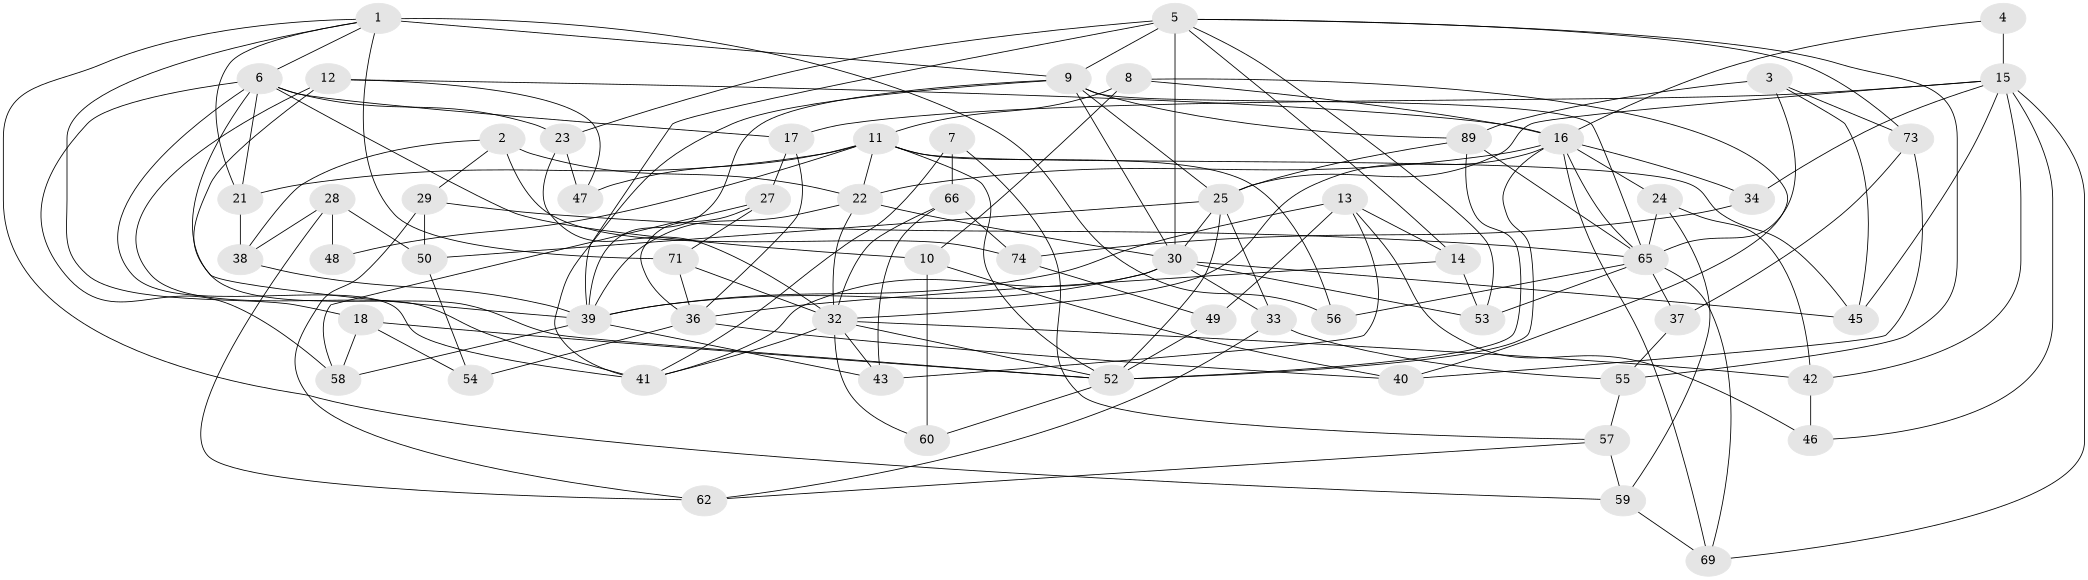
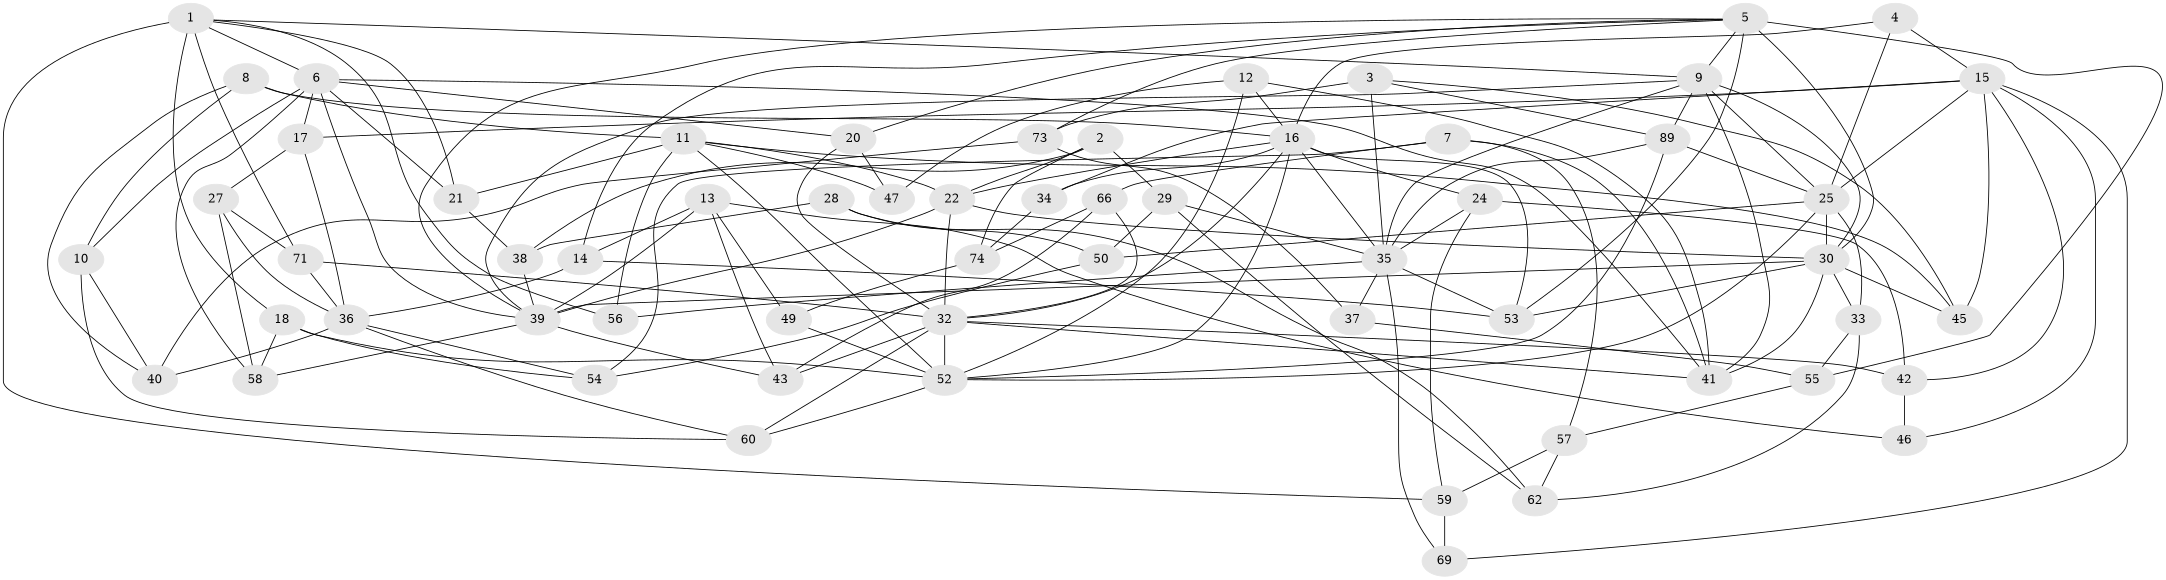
edge "4" -- "25": added
node "23": label "23" -> "20"
edge "7" -- "54": added
node "48": removed
node "65": label "65" -> "35"
edge "16" -- "69": now "16" -- "53"
edge "36" -- "60": added
